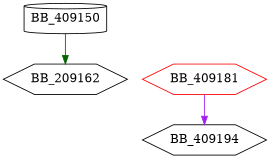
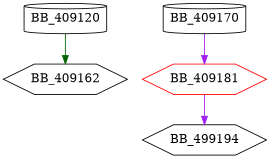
node "BB_409150": label "BB_409150" -> "BB_409120"
node "BB_409170": added
node "BB_209162": label "BB_209162" -> "BB_409162"
node "BB_409194": label "BB_409194" -> "BB_499194"
